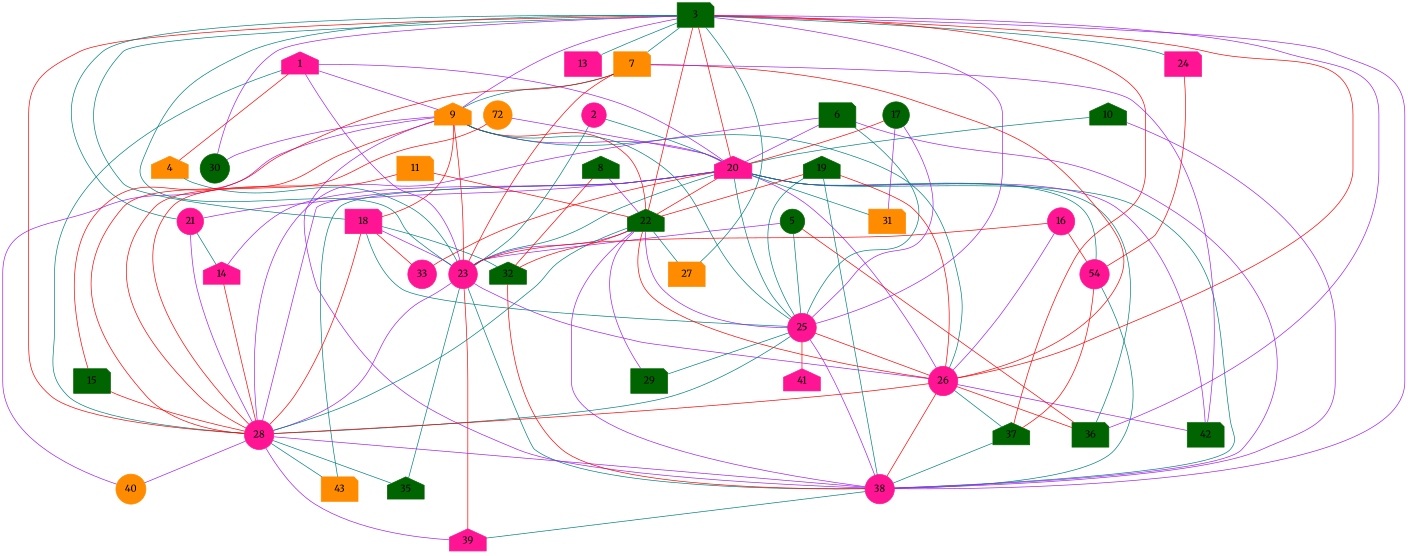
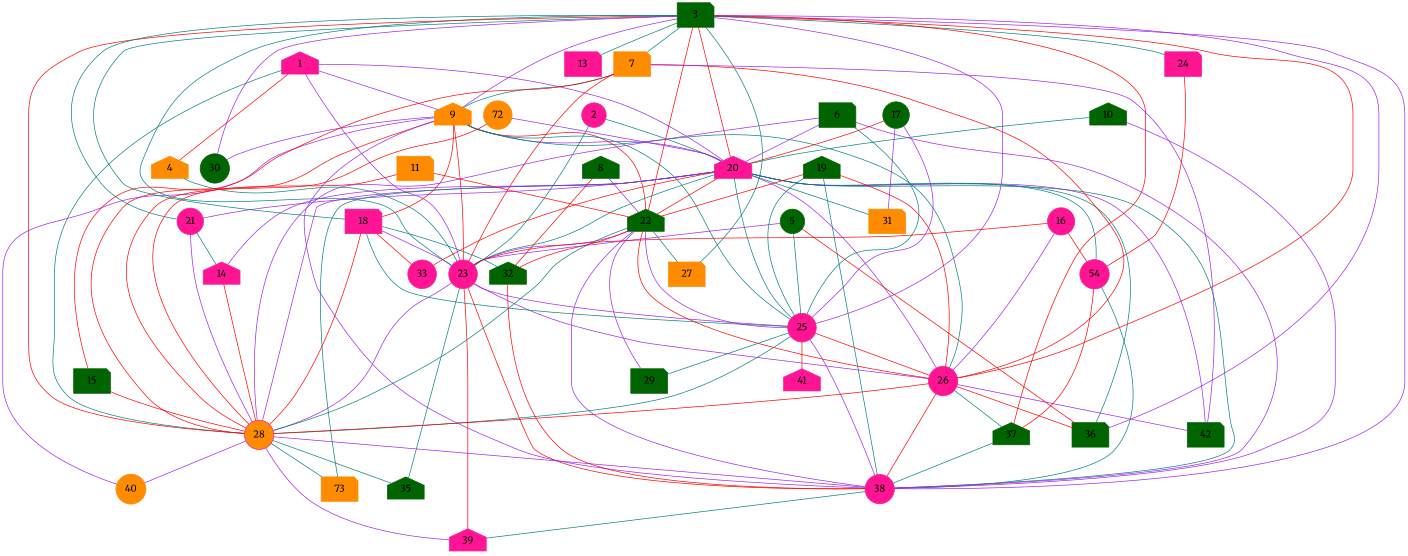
edge "23" -- "25": added
node "28": fillcolor deeppink -> darkorange
edge "23" -- "38": color teal -> red
node "43": label "43" -> "73"
